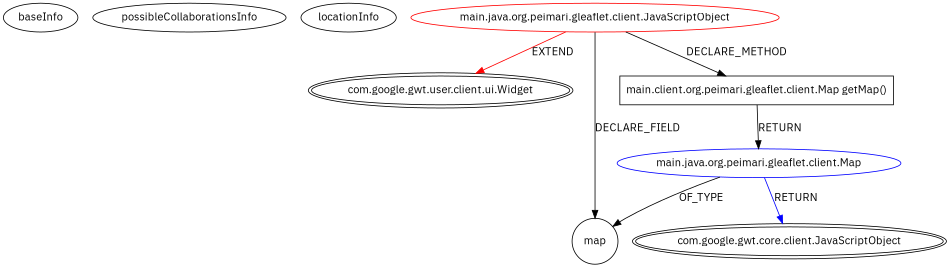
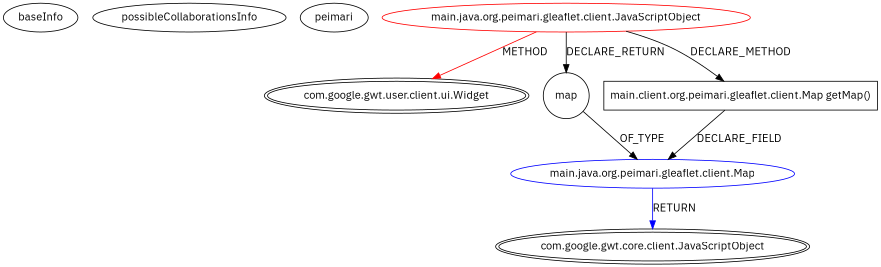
node "locationInfo": label "locationInfo" -> "peimari"
edge "main.java.org.peimari.gleaflet.client.JavaScriptObject" -> "com.google.gwt.user.client.ui.Widget": label "EXTEND" -> "METHOD"
edge "main.java.org.peimari.gleaflet.client.JavaScriptObject" -> "map": label "DECLARE_FIELD" -> "DECLARE_RETURN"
edge "main.client.org.peimari.gleaflet.client.Map getMap()" -> "main.java.org.peimari.gleaflet.client.Map": label "RETURN" -> "DECLARE_FIELD"
edge "main.java.org.peimari.gleaflet.client.Map" -> "map": reversed
